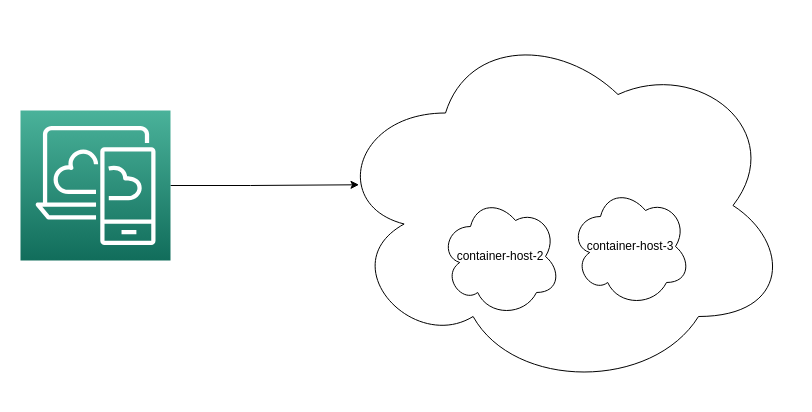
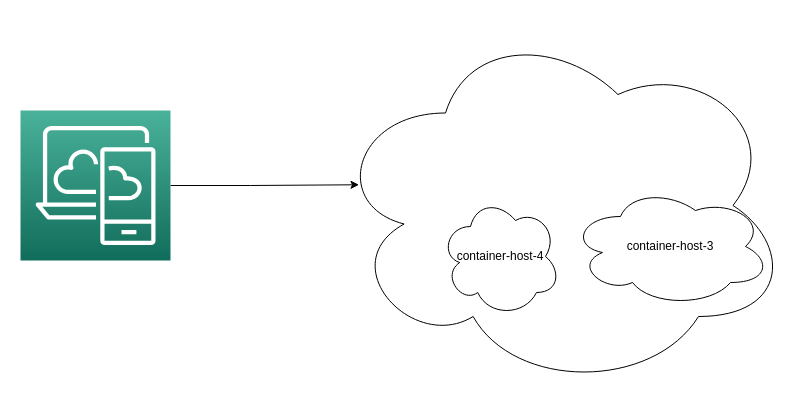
node "container-host-3": size 120x120 -> 200x120
node "container-host-2": label "container-host-2" -> "container-host-4"
